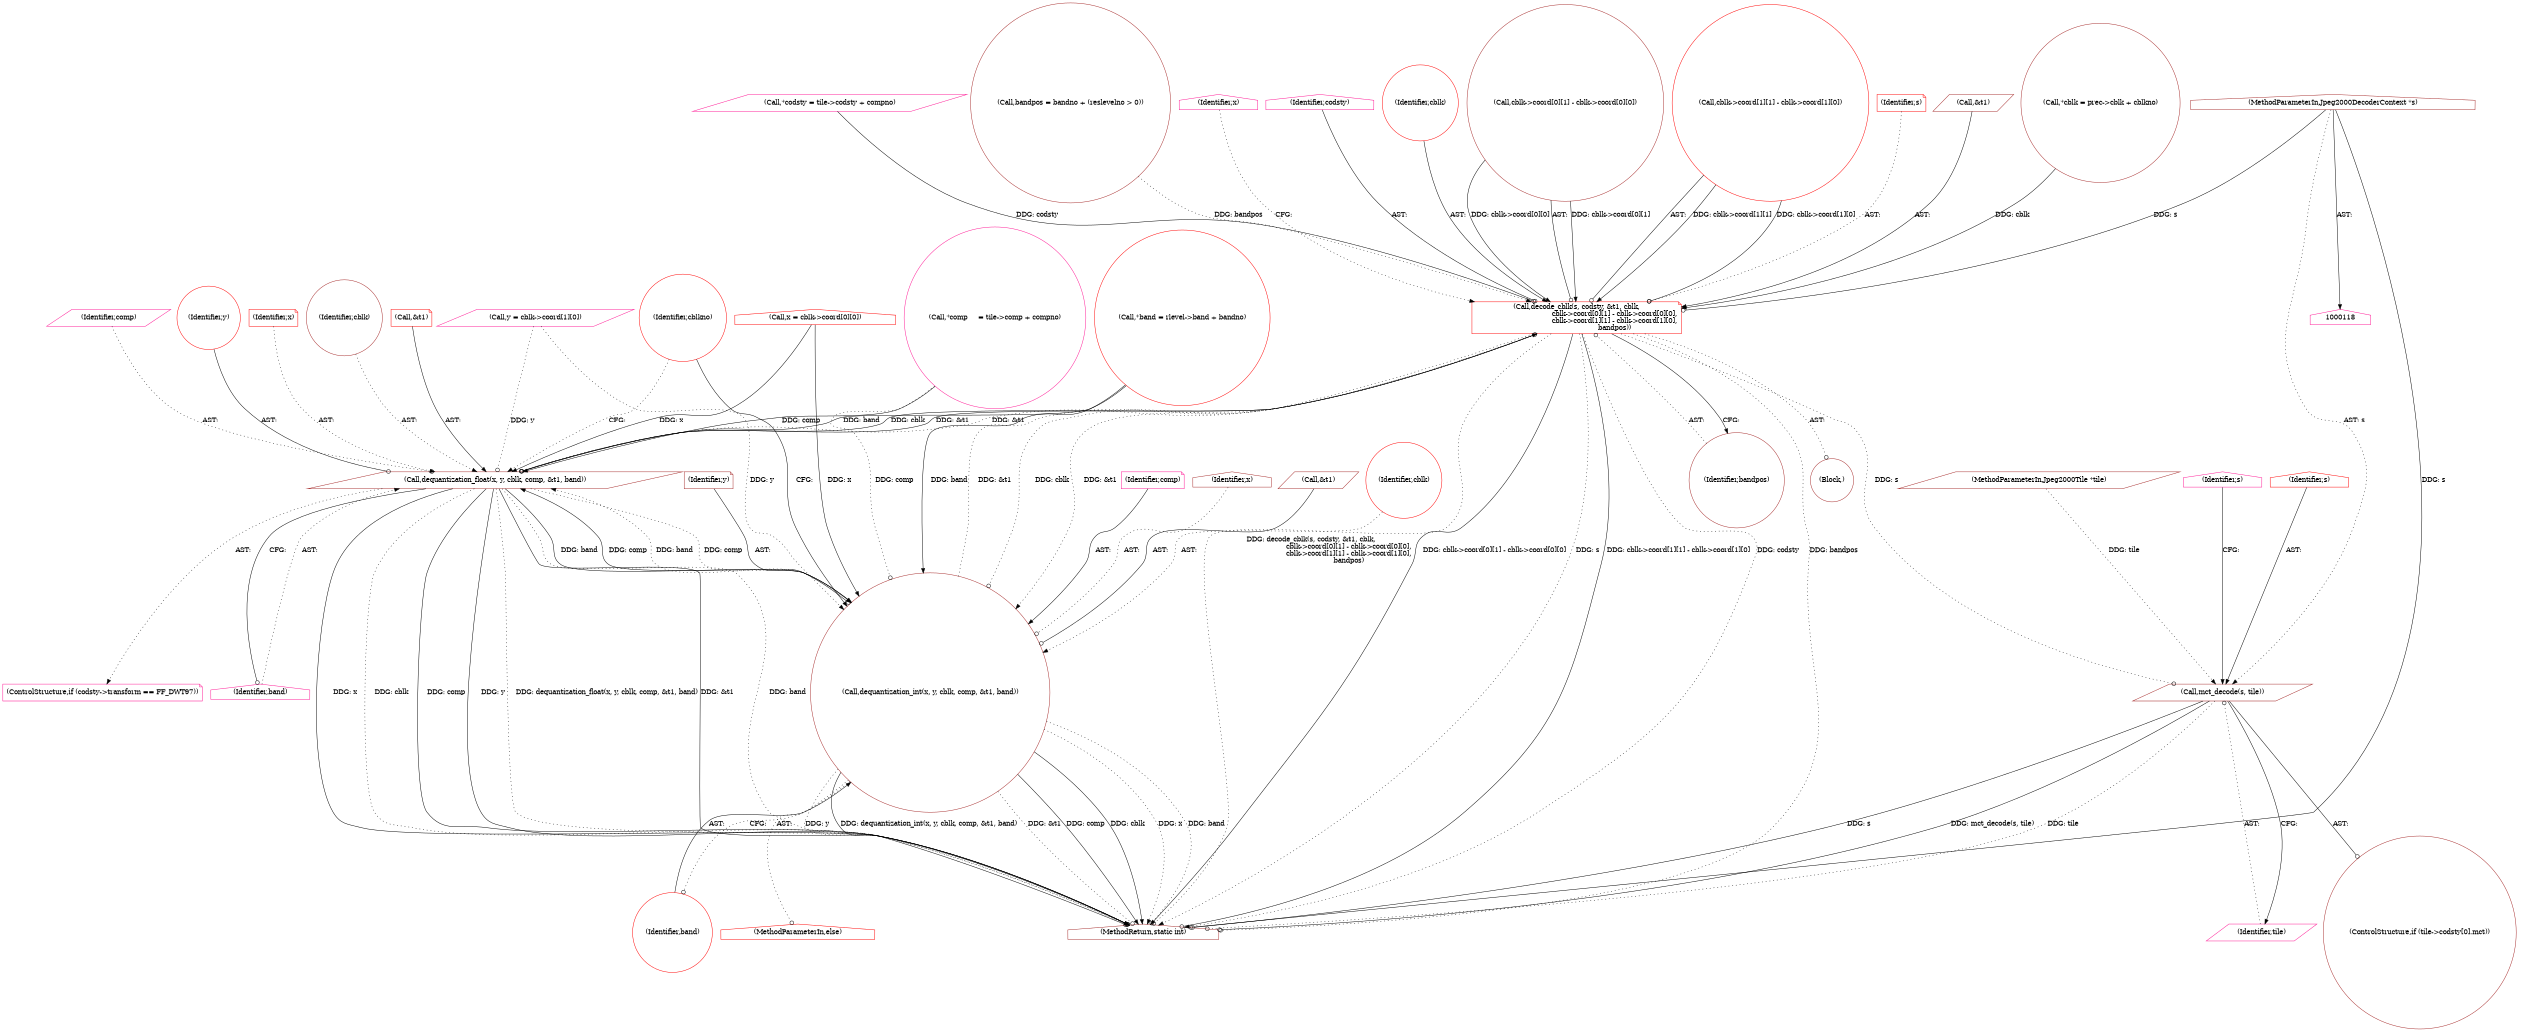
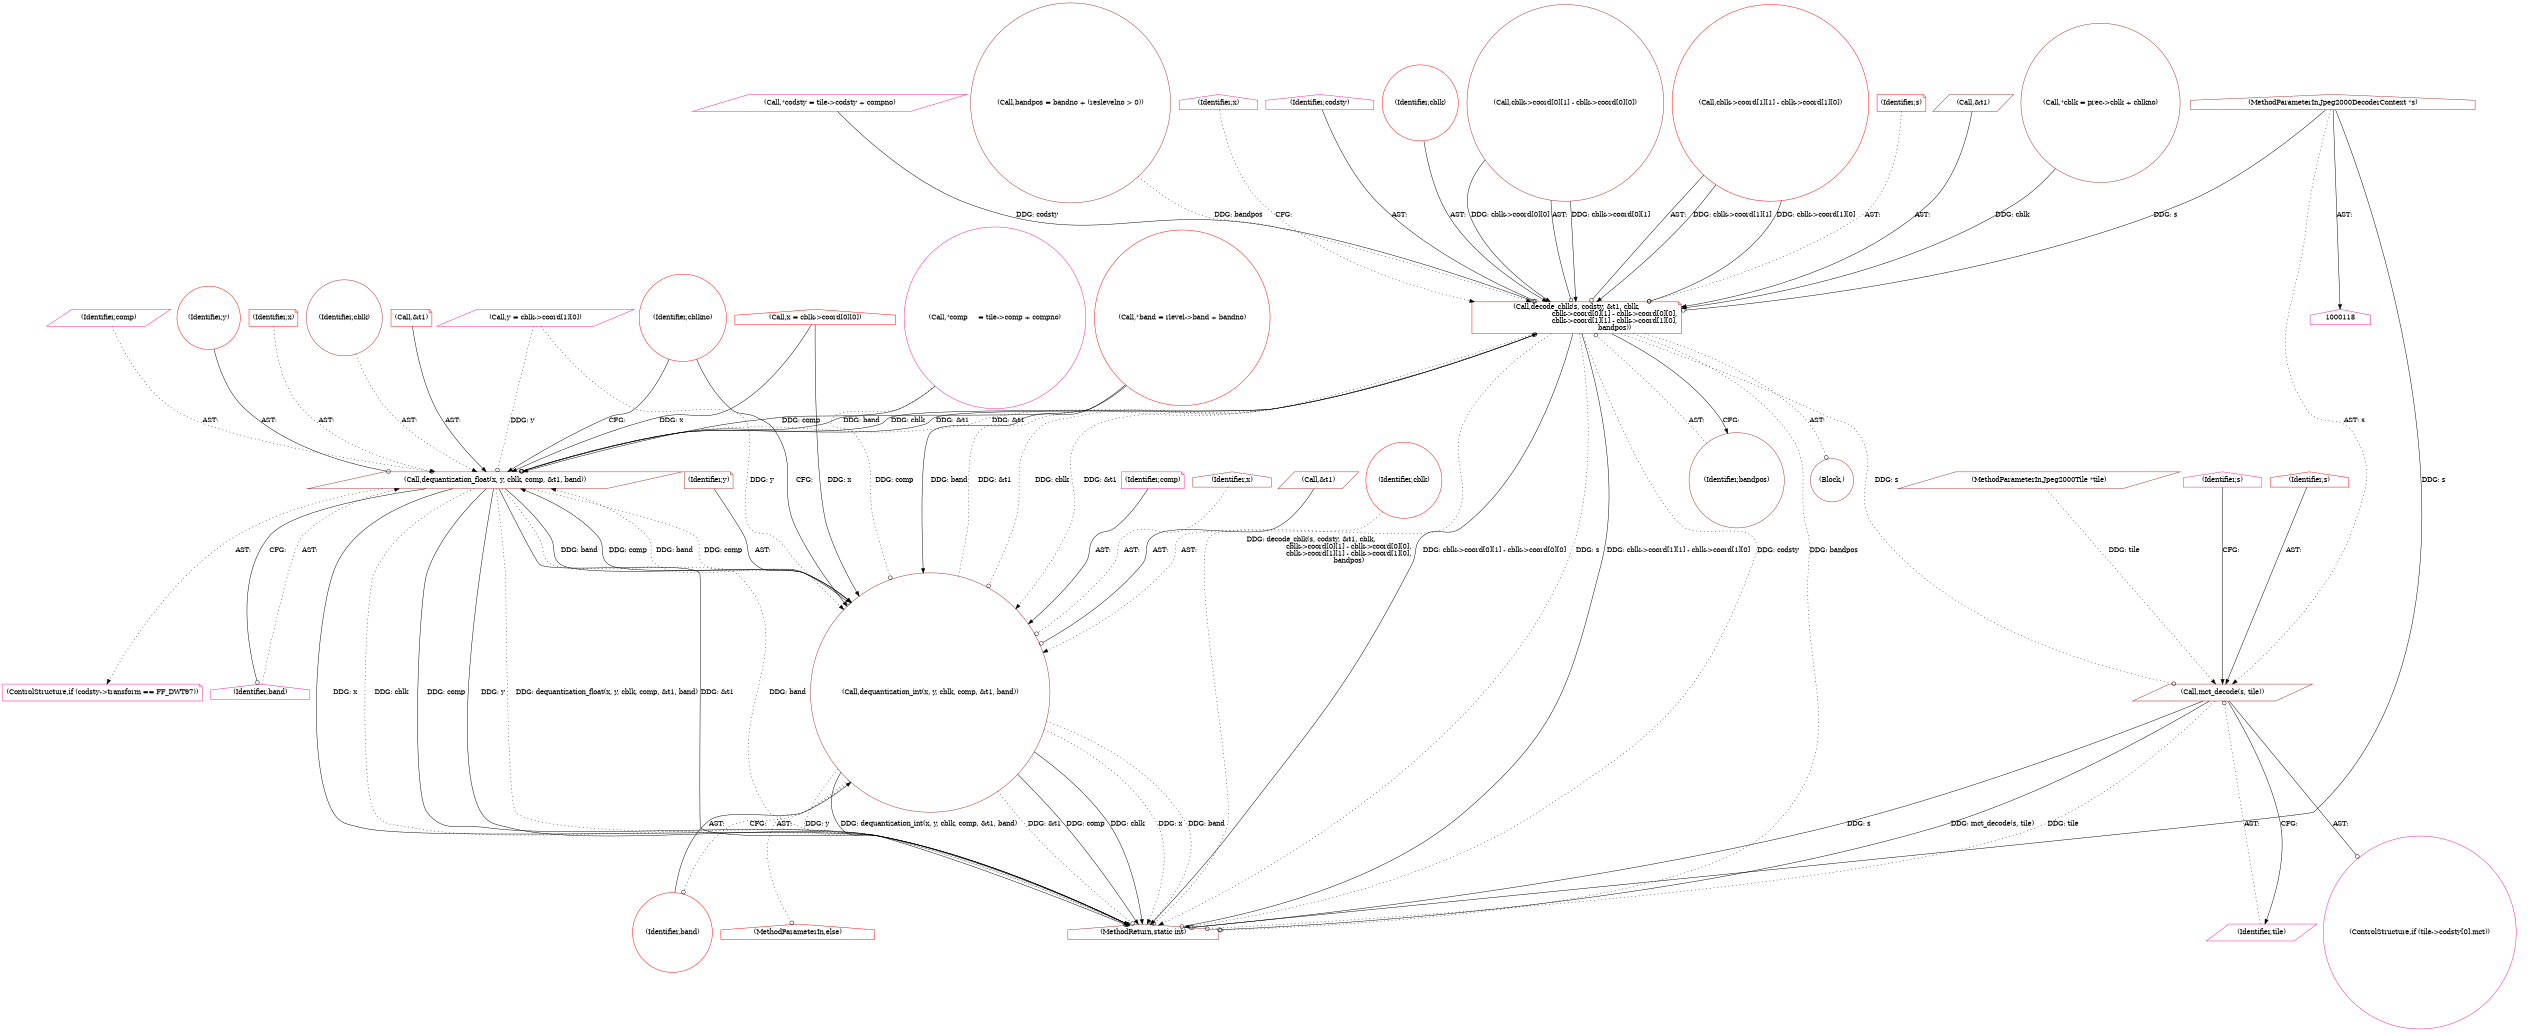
edge "(Identifier,cblkno)" -> "(Call,dequantization_float(x, y, cblk, comp, &t1, band))": style dotted -> solid
node "(ControlStructure,if (tile->codsty[0].mct))": color brown -> deeppink
